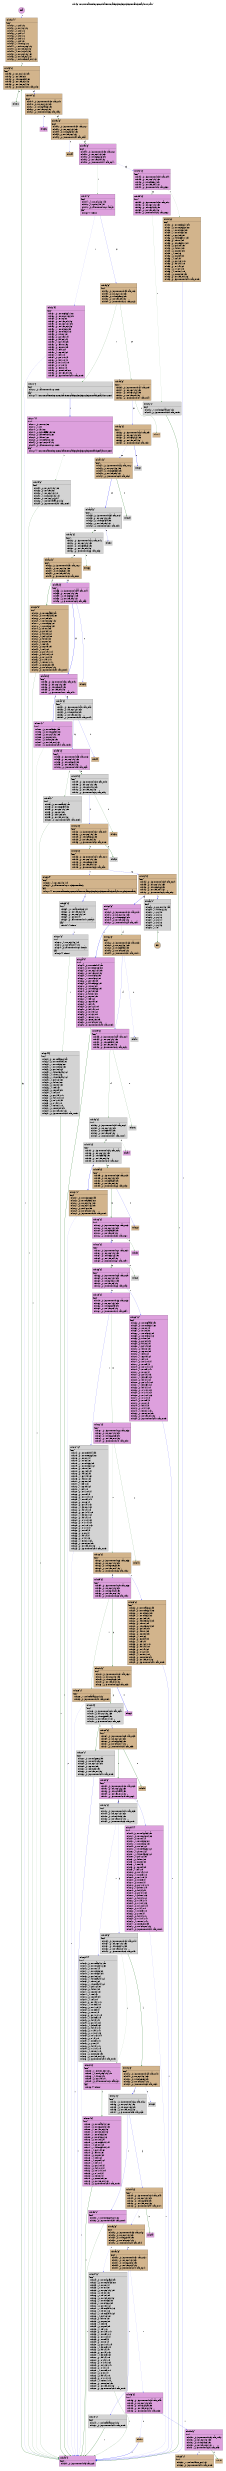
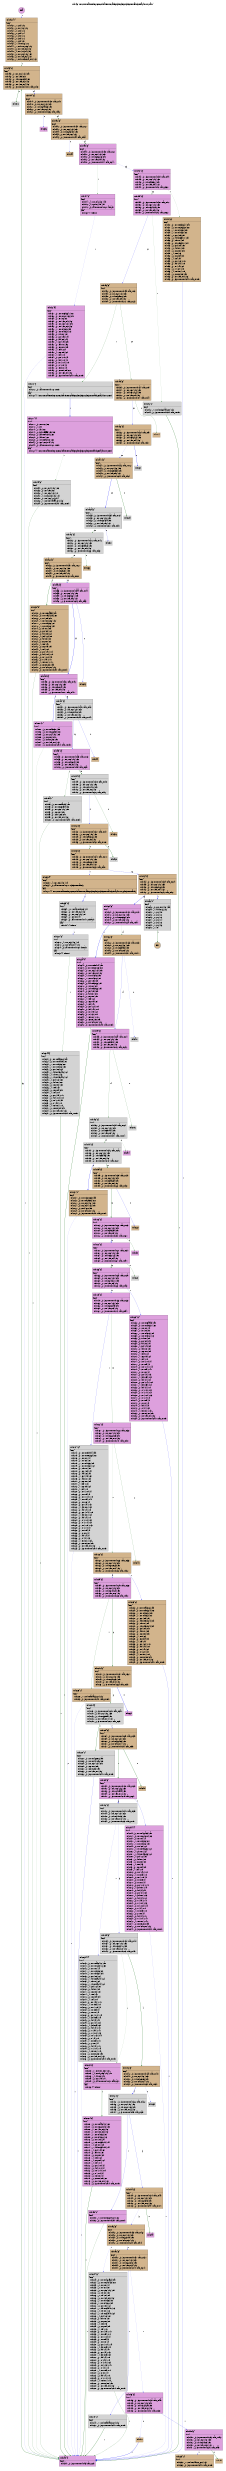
edge "0x401f74 [13]" -> "0x4019f6 [25]": now "0x4019dd [25]" -> "0x4019f6 [25]"
